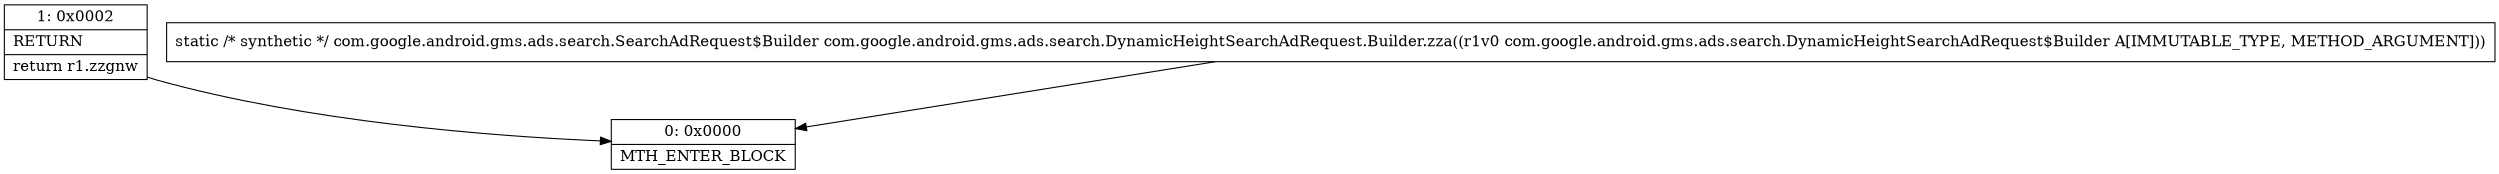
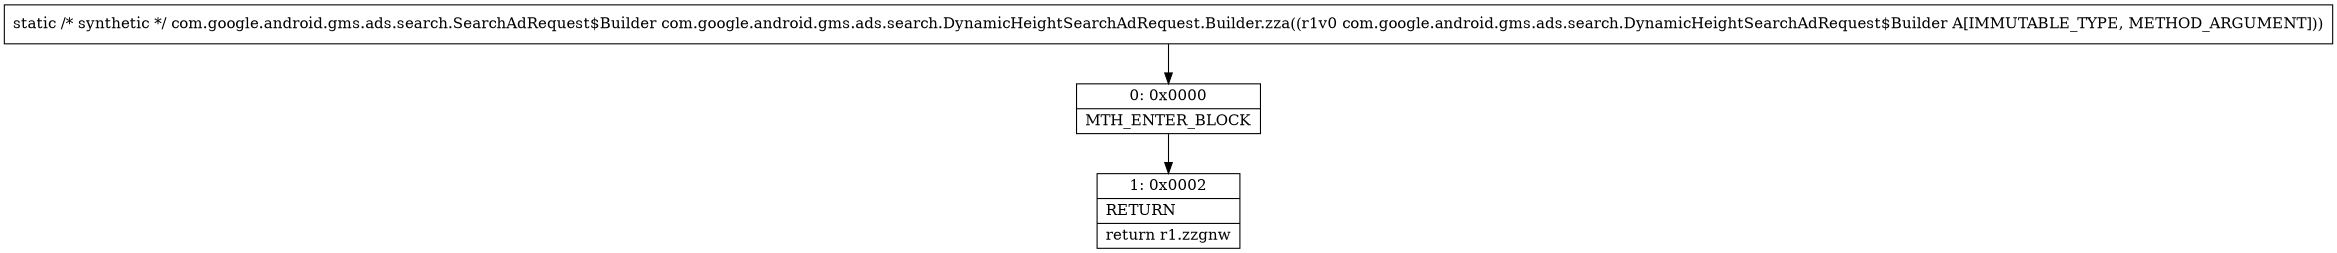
edge "1: 0x0002" -> "0: 0x0000": reversed
